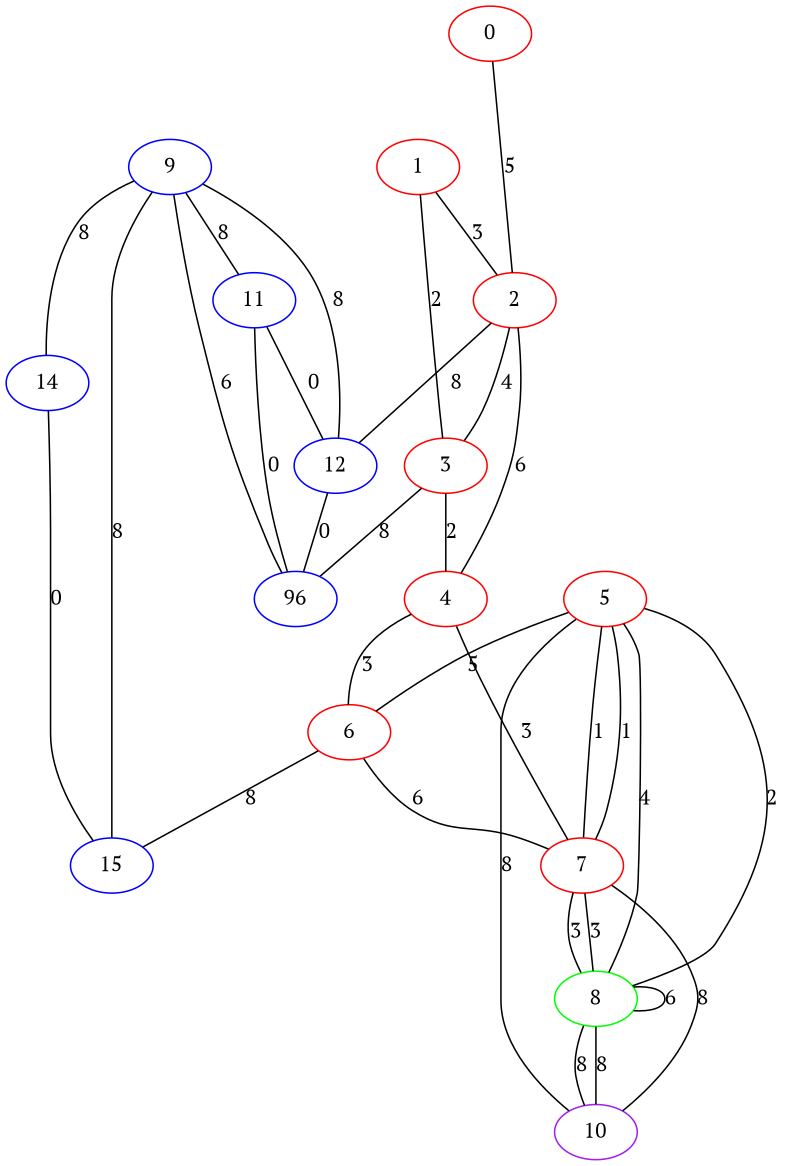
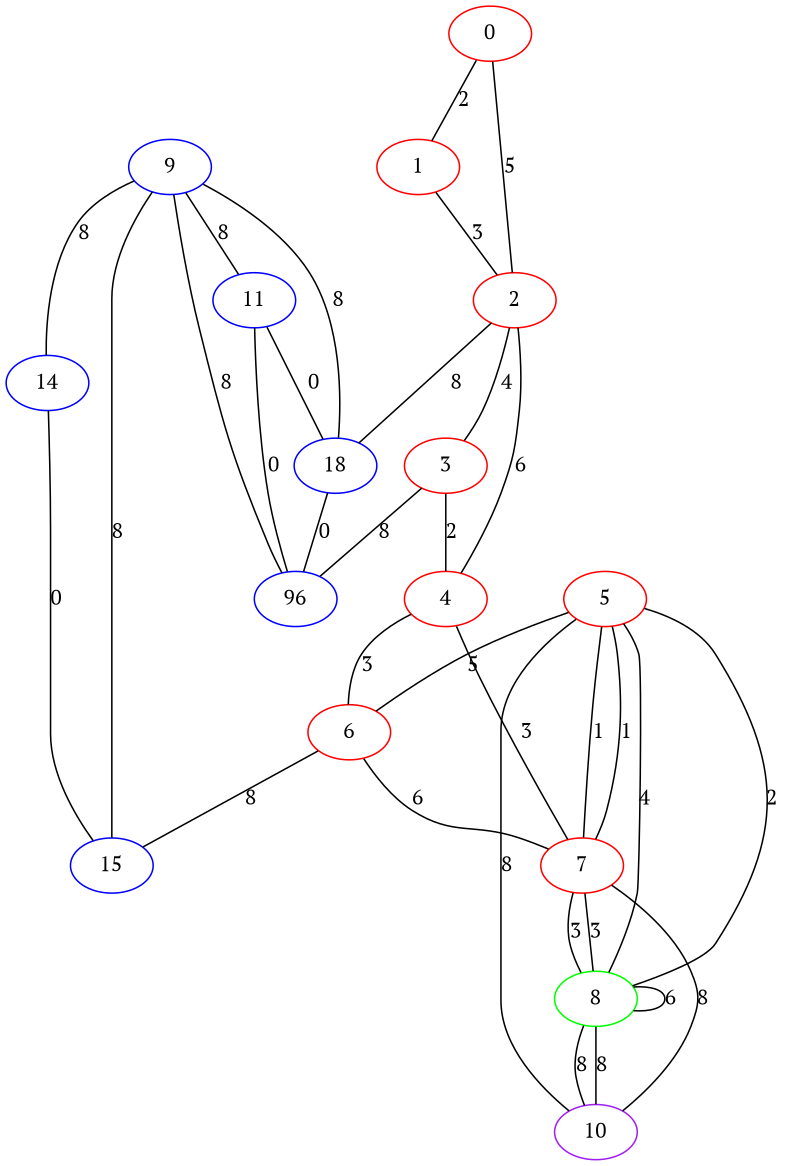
edge "1" -- "3": now "1" -- "0"
edge "9" -- "96": label "6" -> "8"
node "12": label "12" -> "18"
